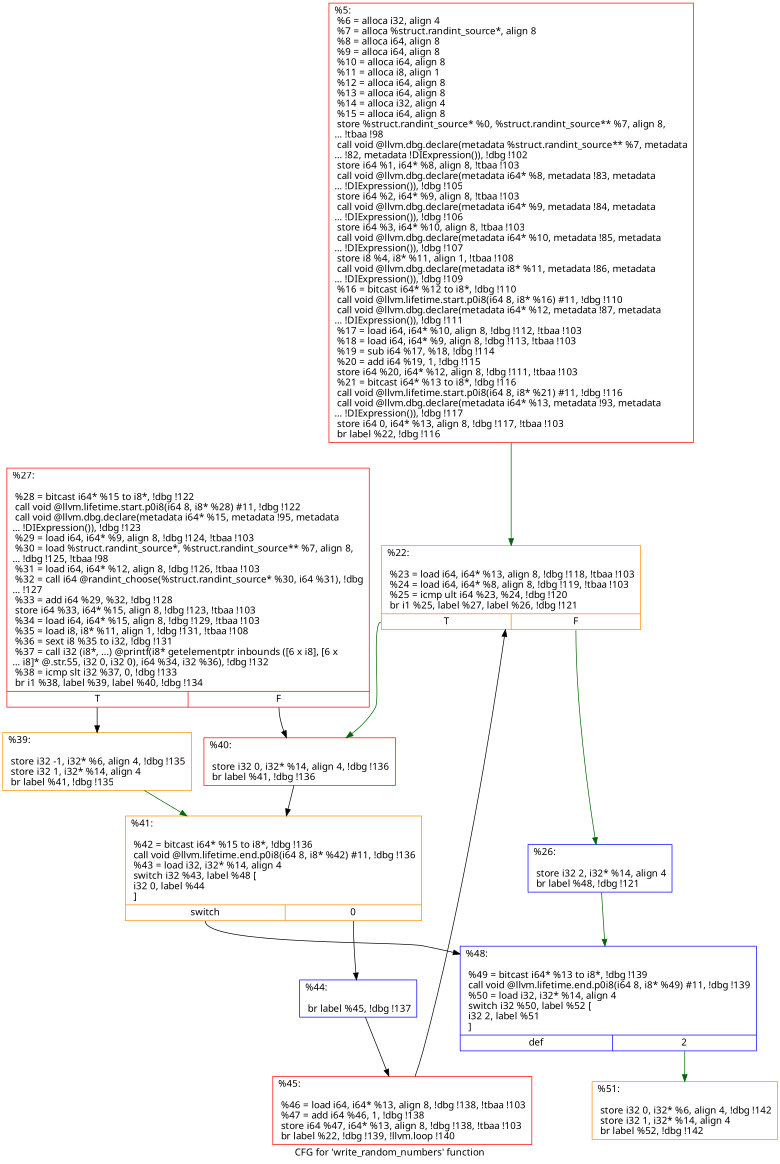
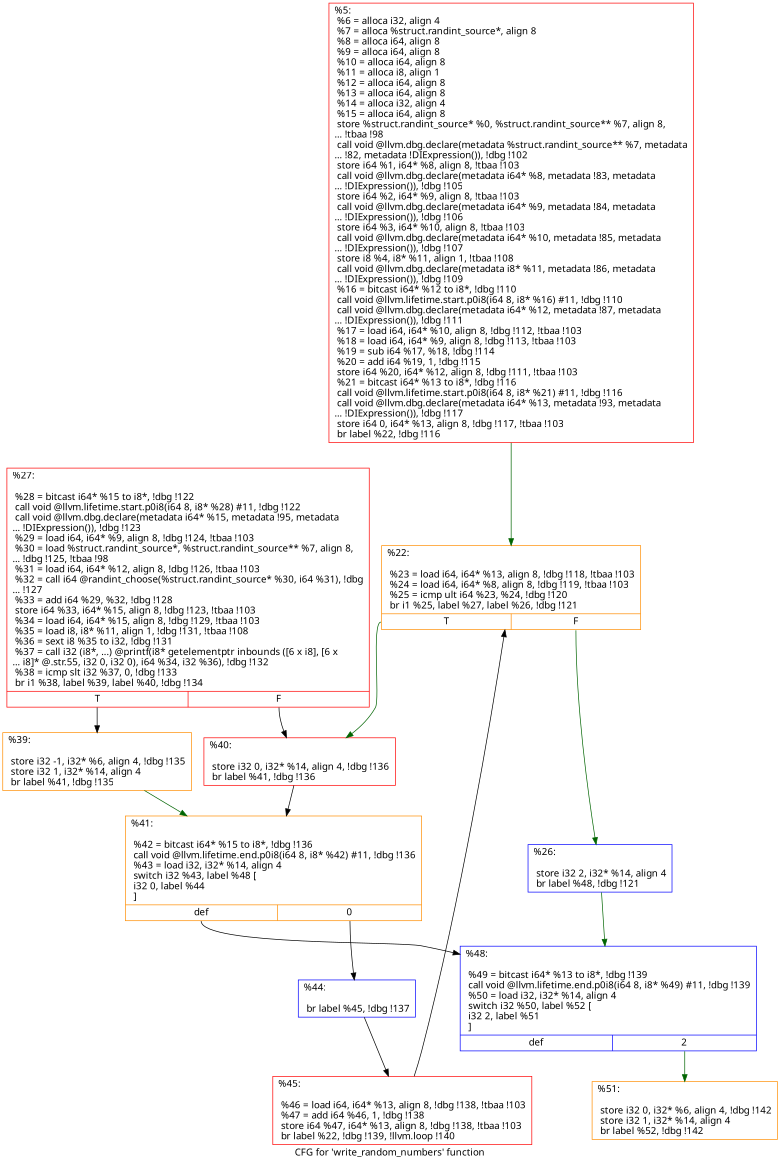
node "%41:": text "switch" -> "def"
